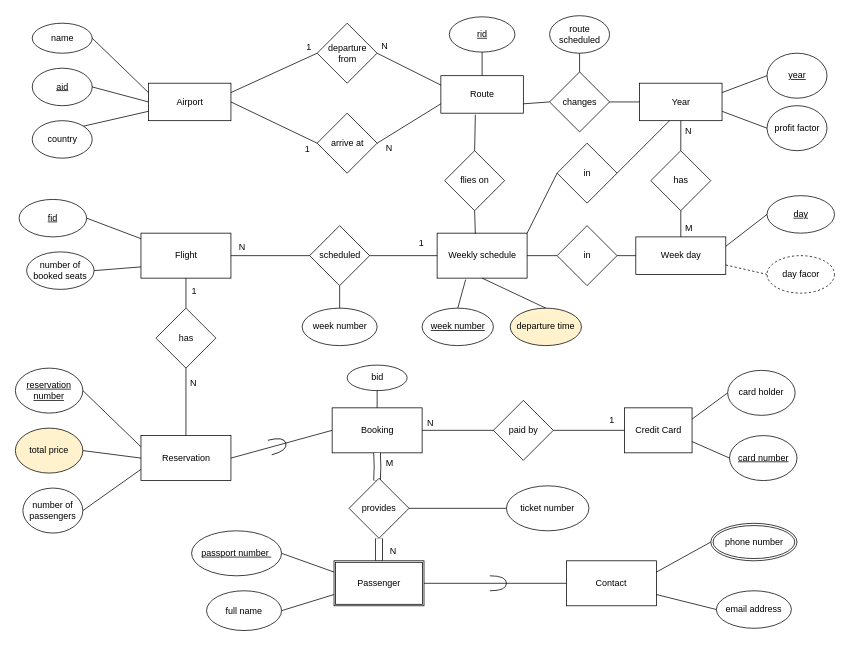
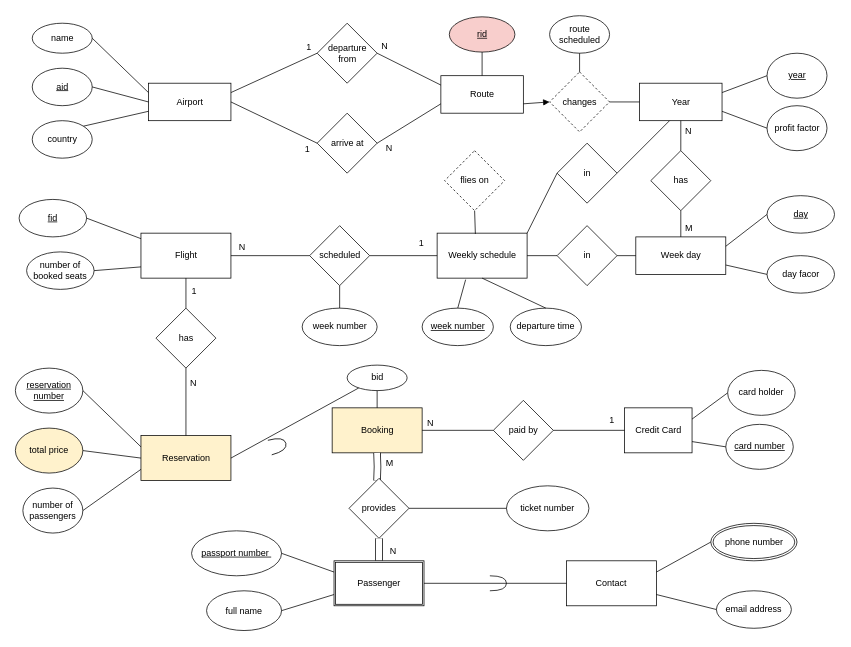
node "rid": fillcolor #ffffff -> #f8cecc
edge "Route" -- "changes": arrowhead none -> block
node "changes": style solid -> dashed
edge "Route" -- "flies on": removed
node "flies on": style solid -> dashed
edge "Week day" -- "day facor": style dashed -> solid
node "day facor": style dashed -> solid
node "departure time": fillcolor #fff2cc -> #ffffff
node "Booking": fillcolor #ffffff -> #fff2cc
edge "Booking" -- "Reservation": now "bid" -- "Reservation"
node "Reservation": fillcolor #ffffff -> #fff2cc
node "card number": moved (764, 458) -> (760, 447)
